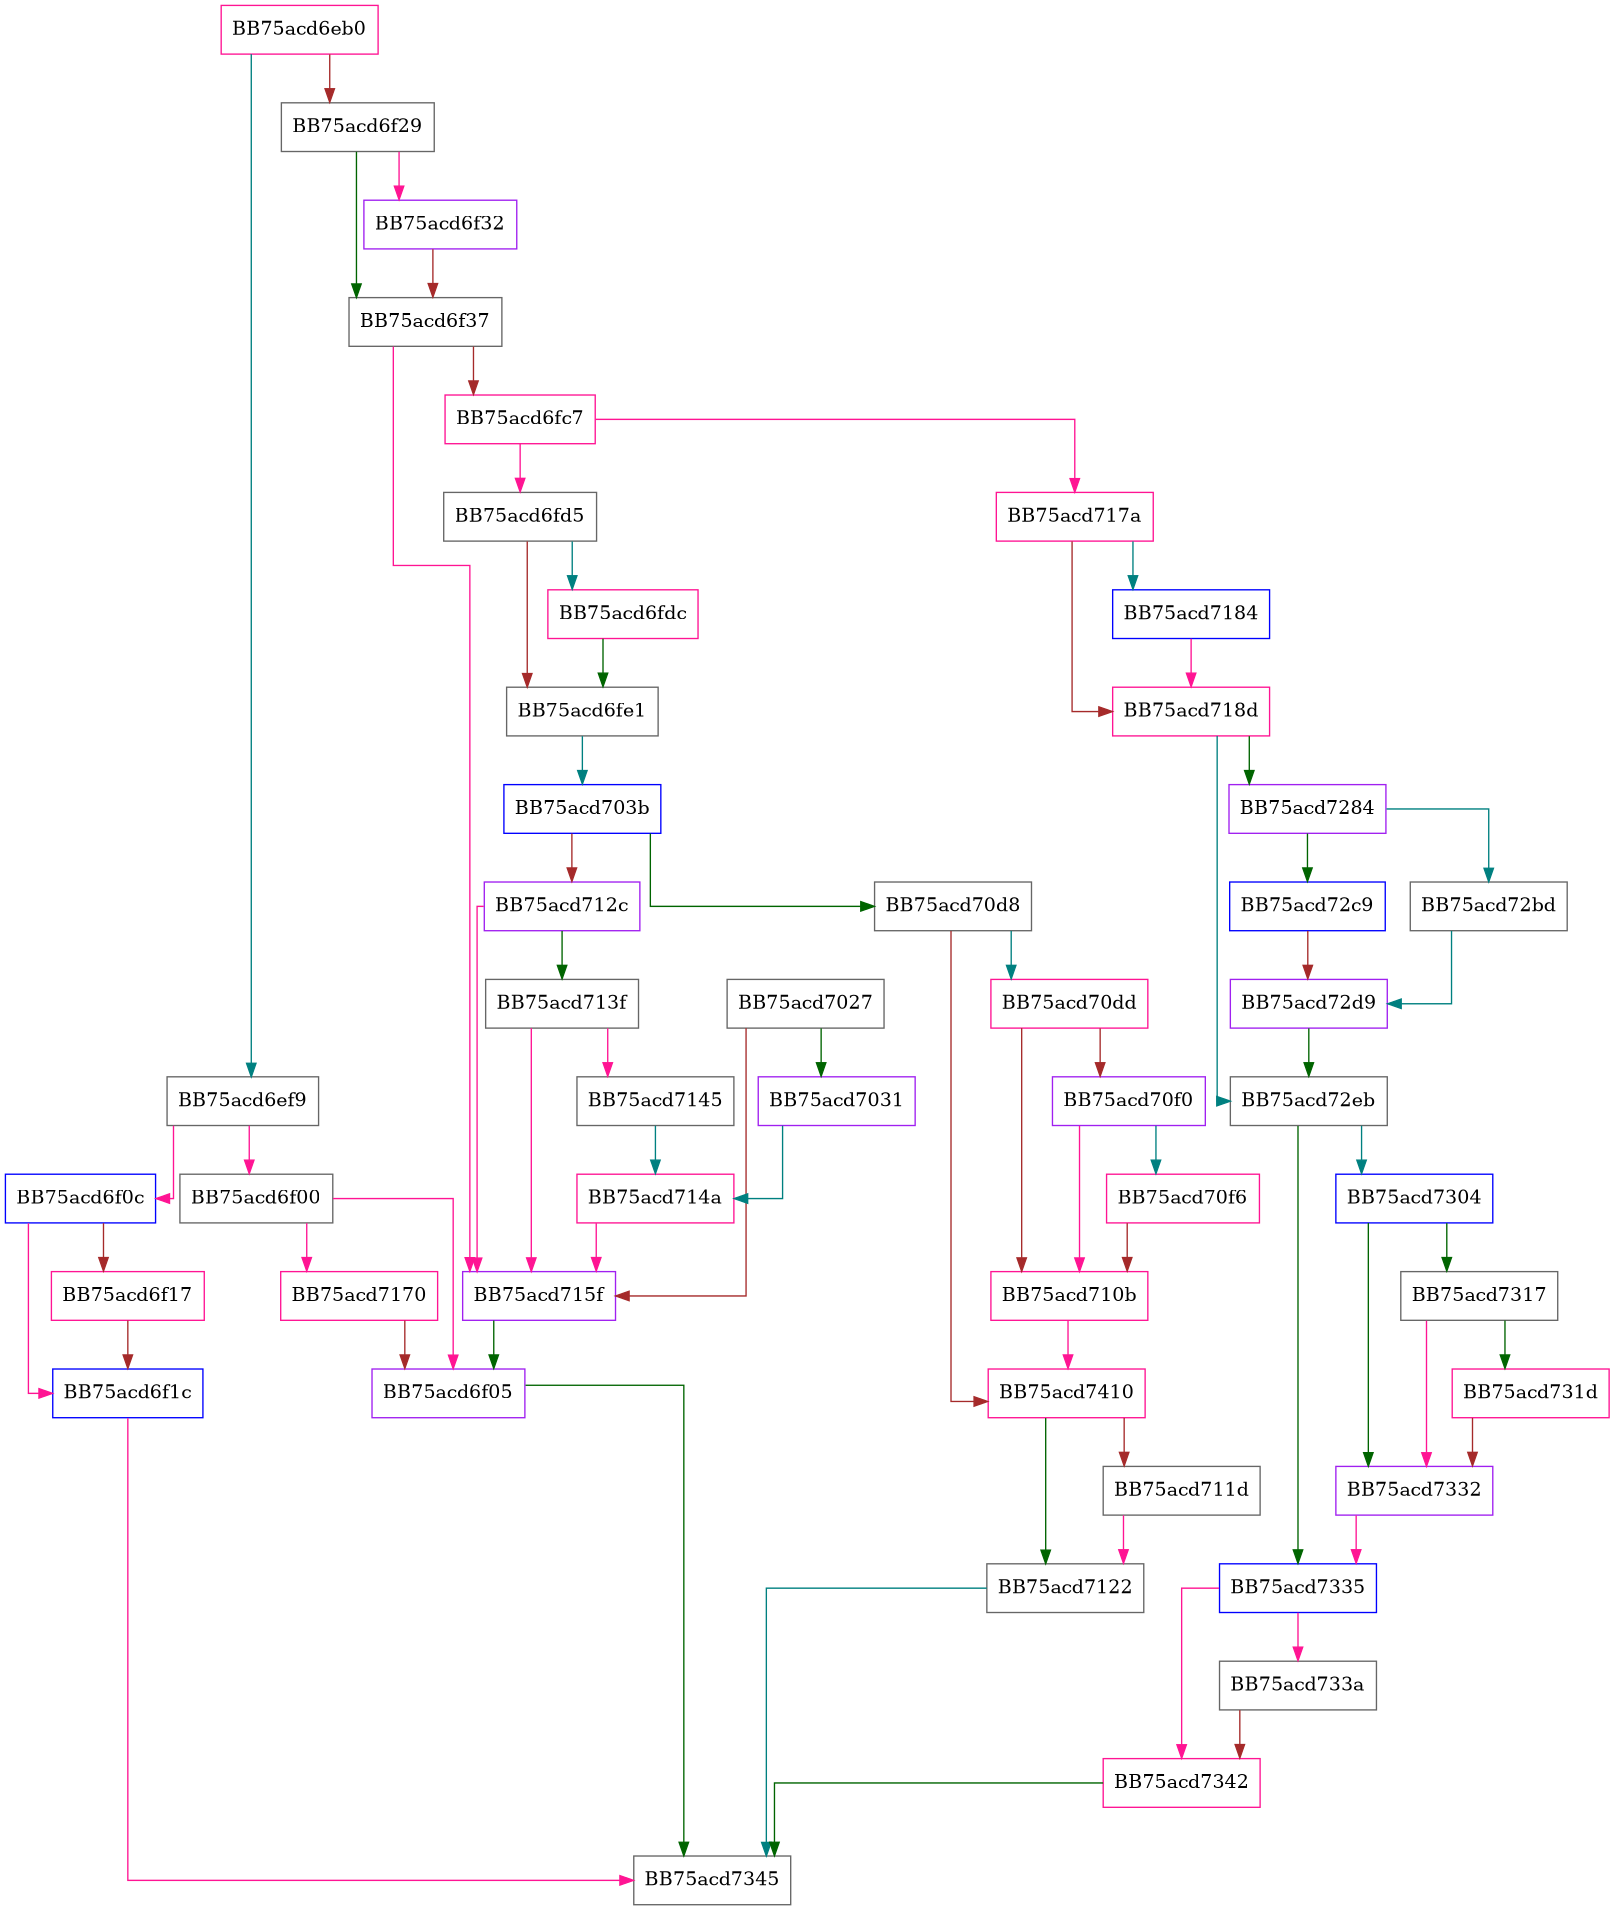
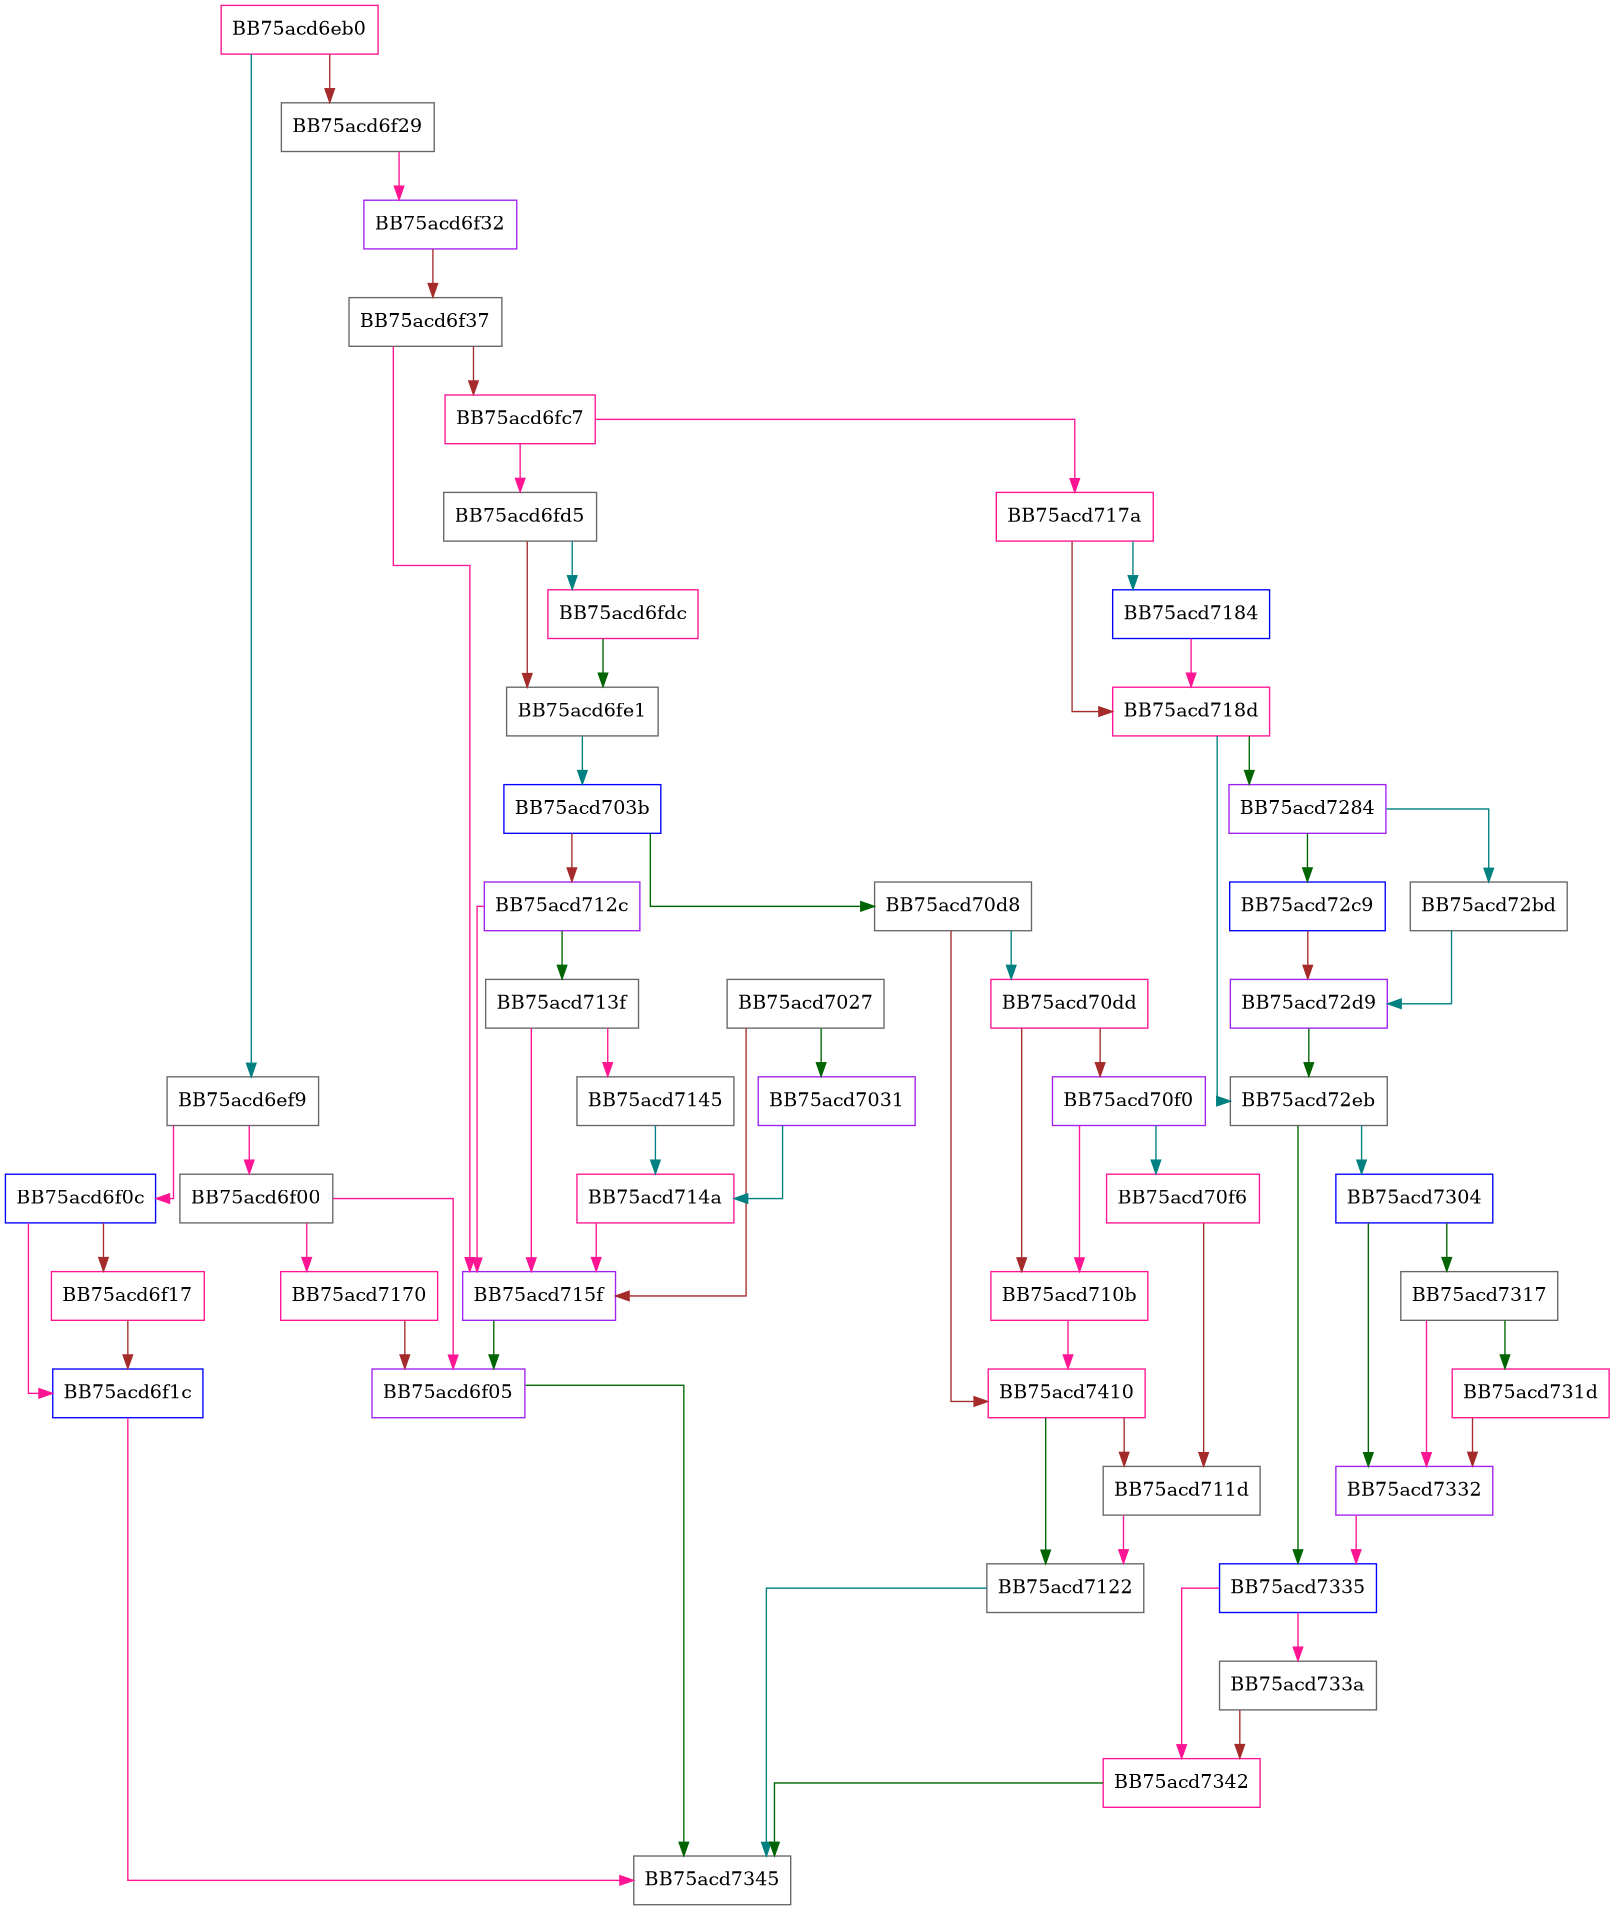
edge "BB75acd6f29" -> "BB75acd6f37": removed
edge "BB75acd70f6" -> "BB75acd710b": now "BB75acd70f6" -> "BB75acd711d"
